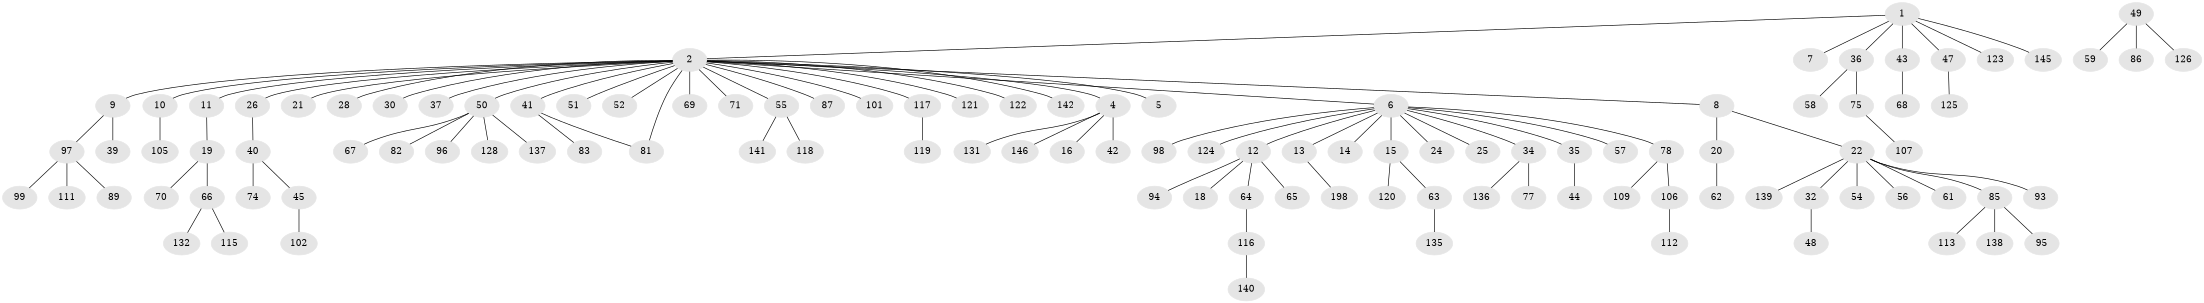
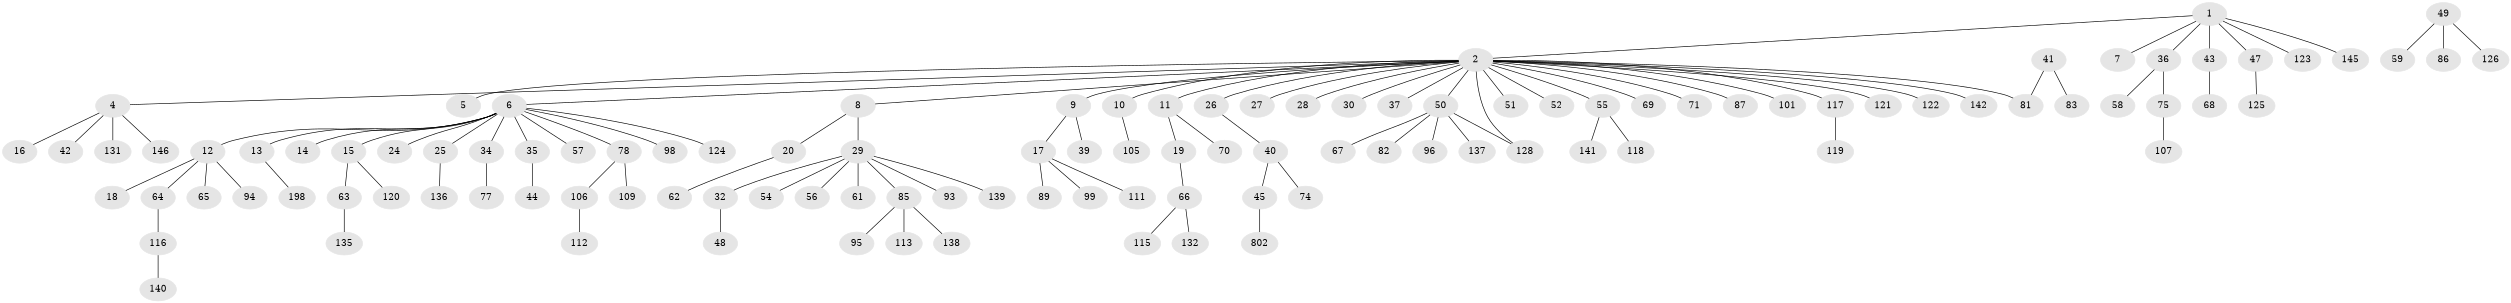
edge "2" -- "41": now "2" -- "128"
node "21": label "21" -> "27"
node "97": label "97" -> "17"
node "22": label "22" -> "29"
edge "19" -- "70": now "11" -- "70"
edge "34" -- "136": now "25" -- "136"
node "102": label "102" -> "802"
